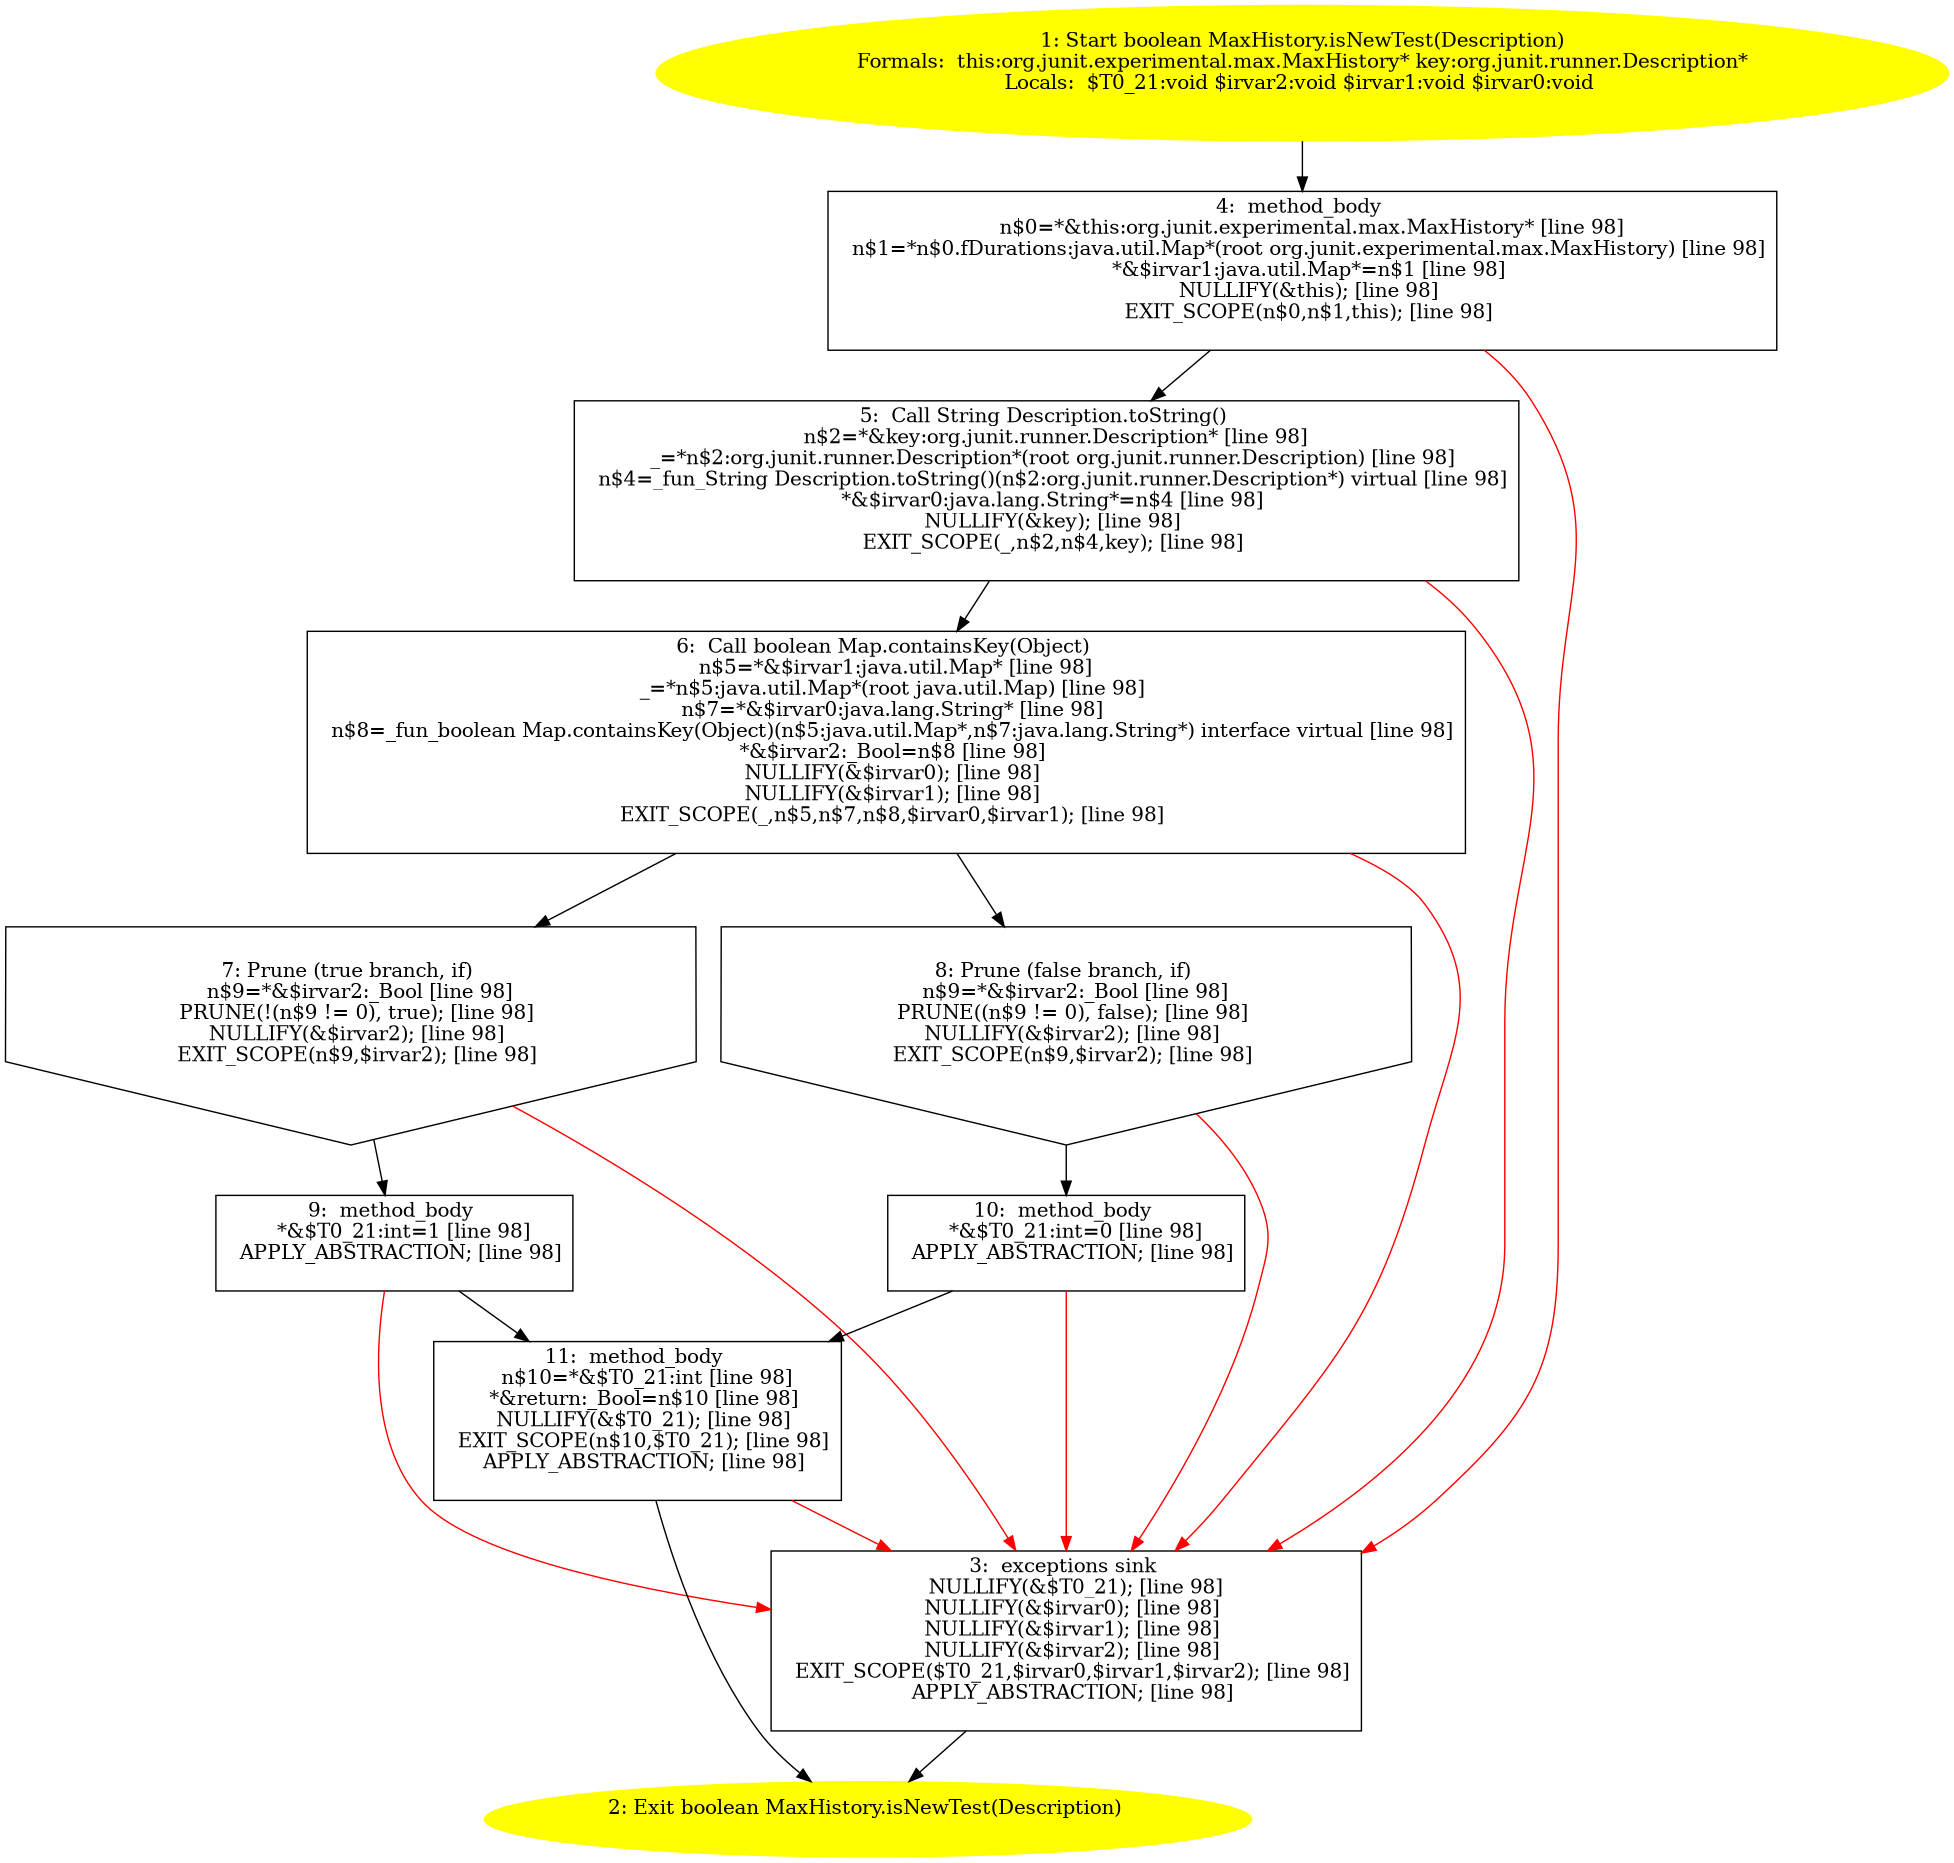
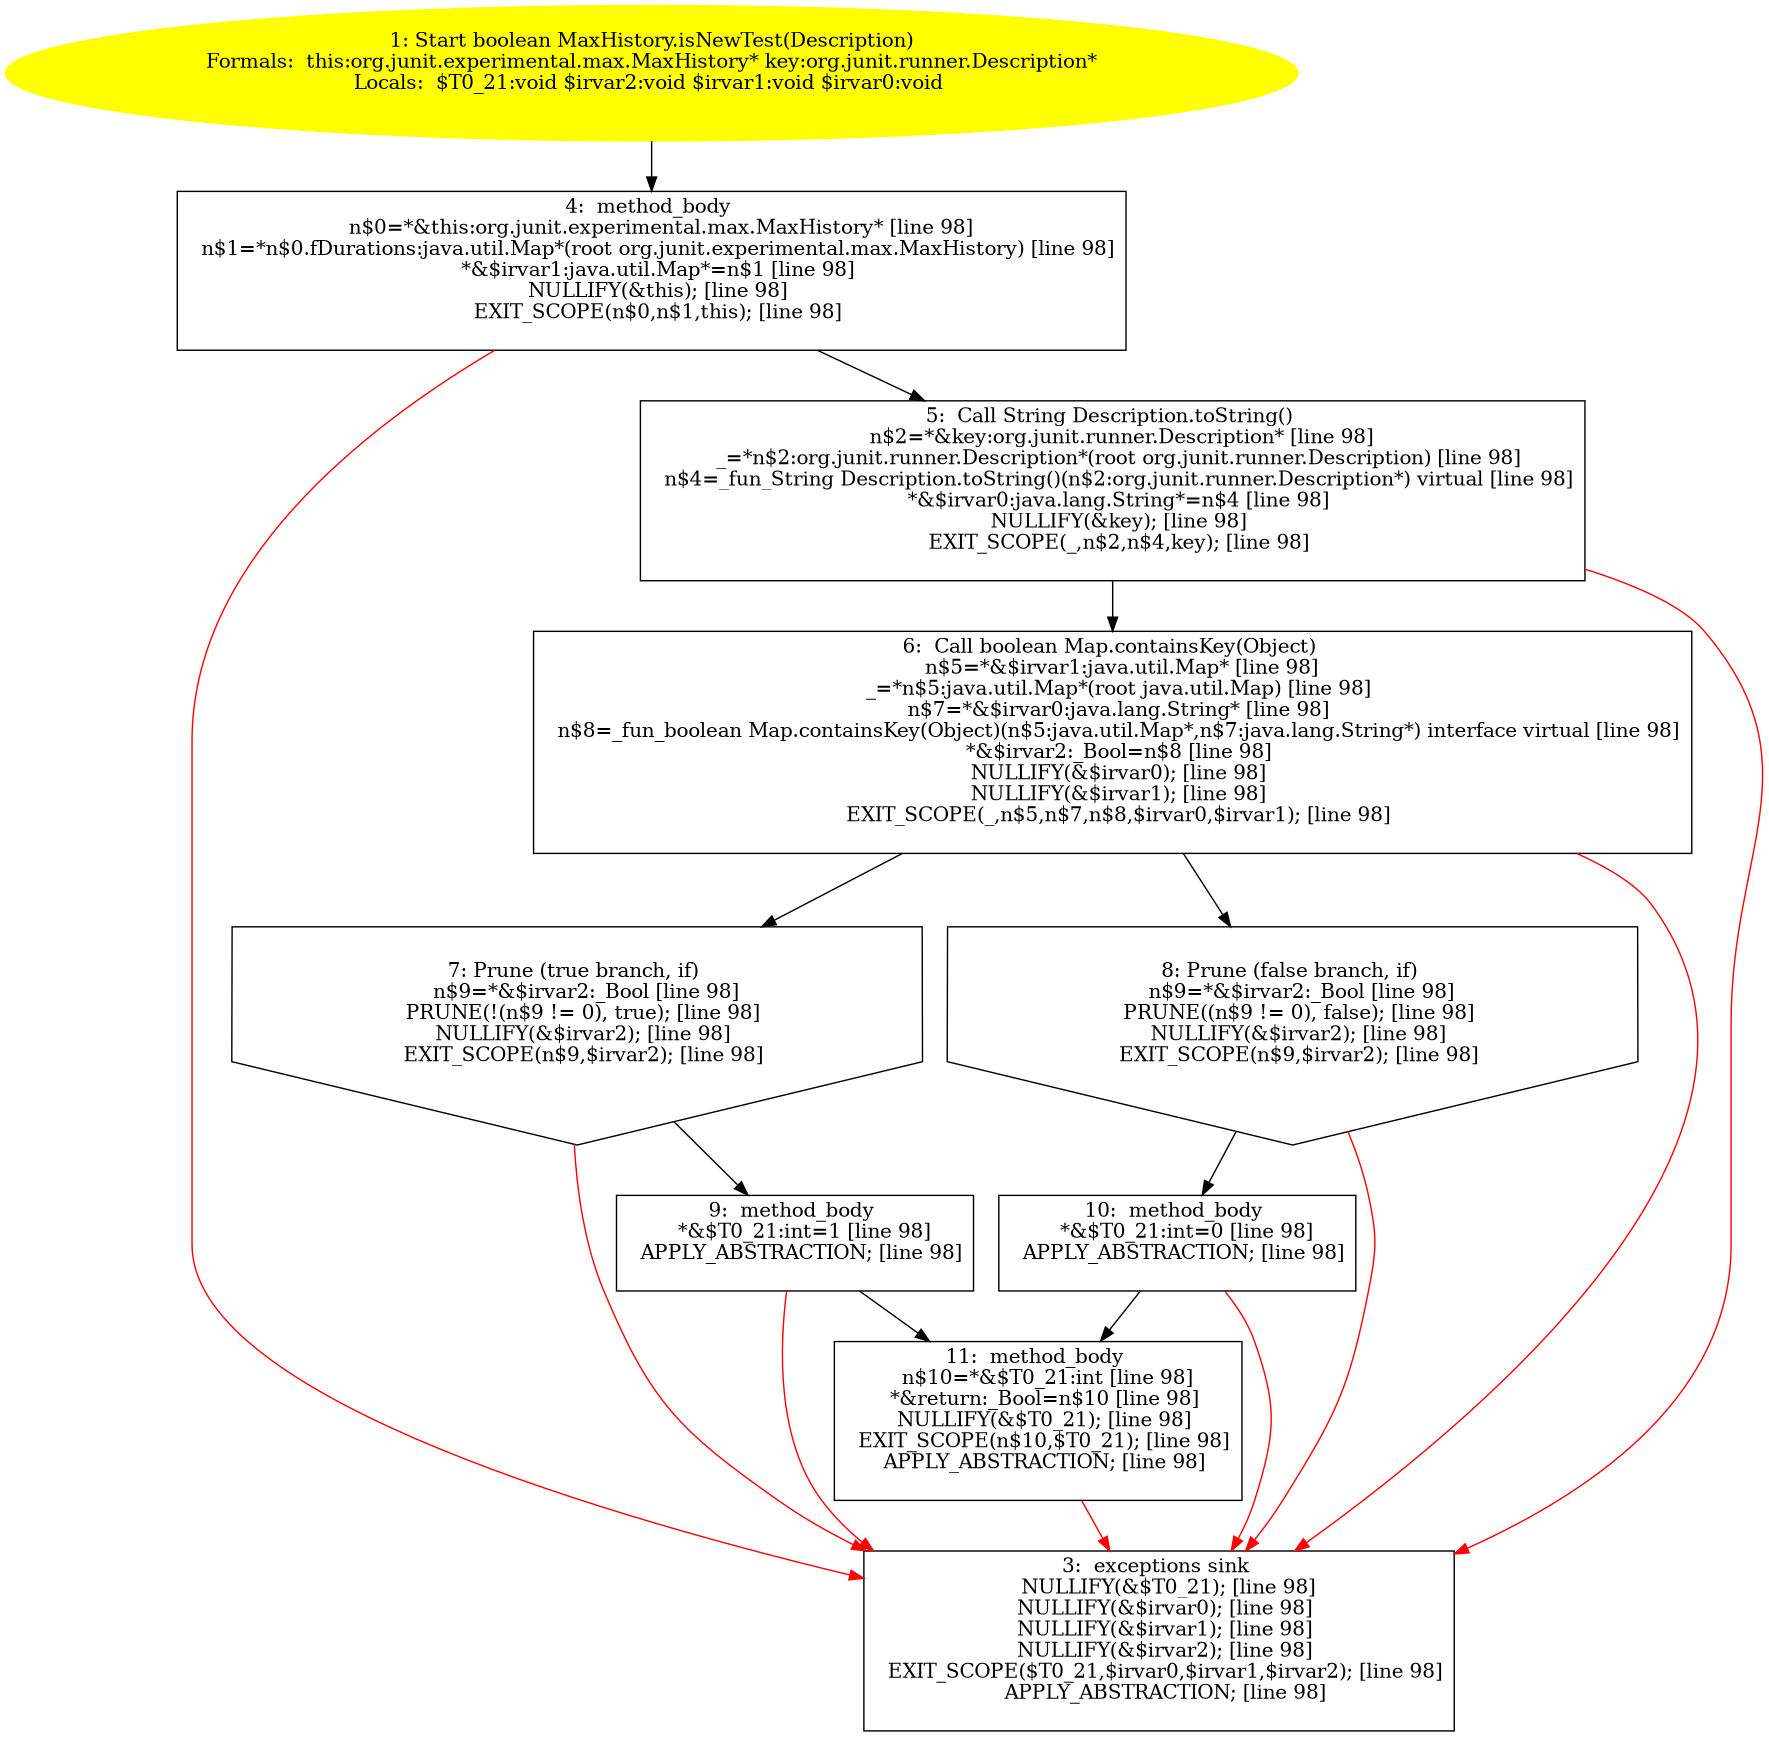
node "2: Exit boolean MaxHistory.isNewTest(Description)": removed
